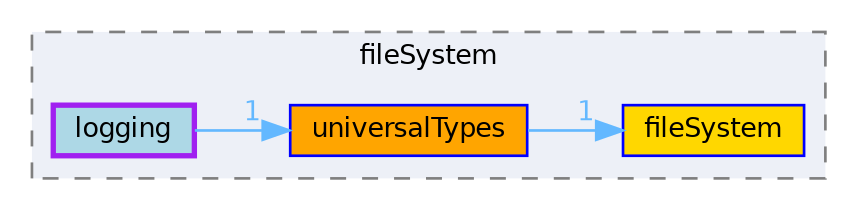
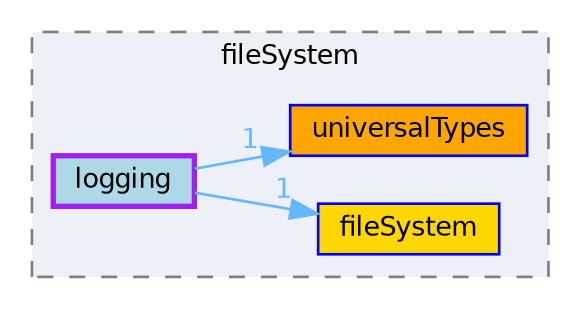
edge "universalTypes" -> "fileSystem": now "logging" -> "fileSystem"
